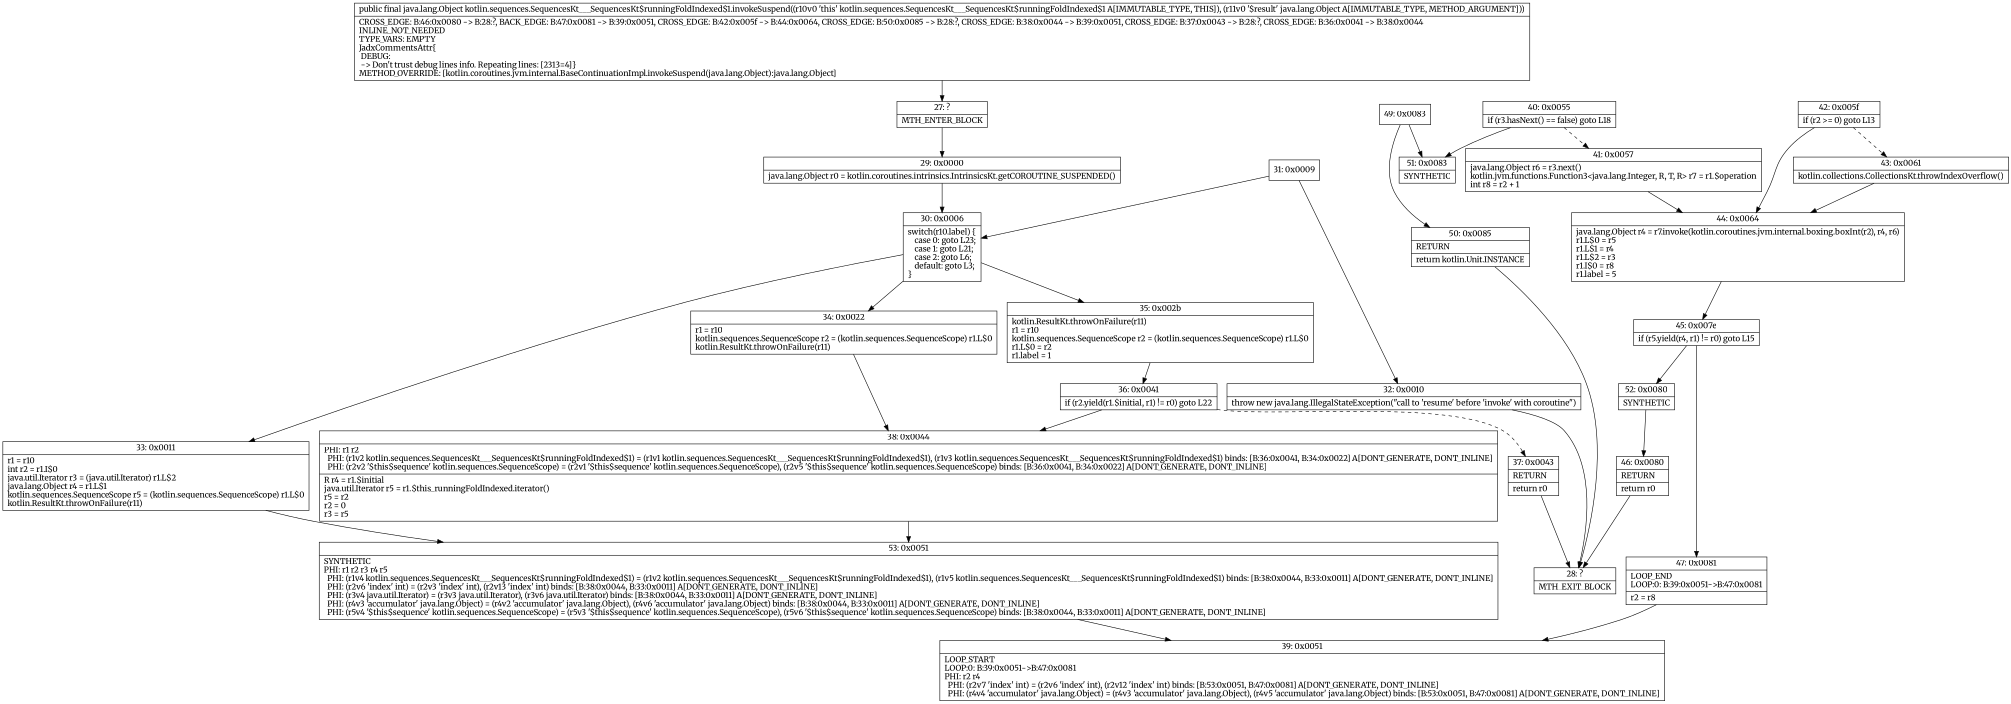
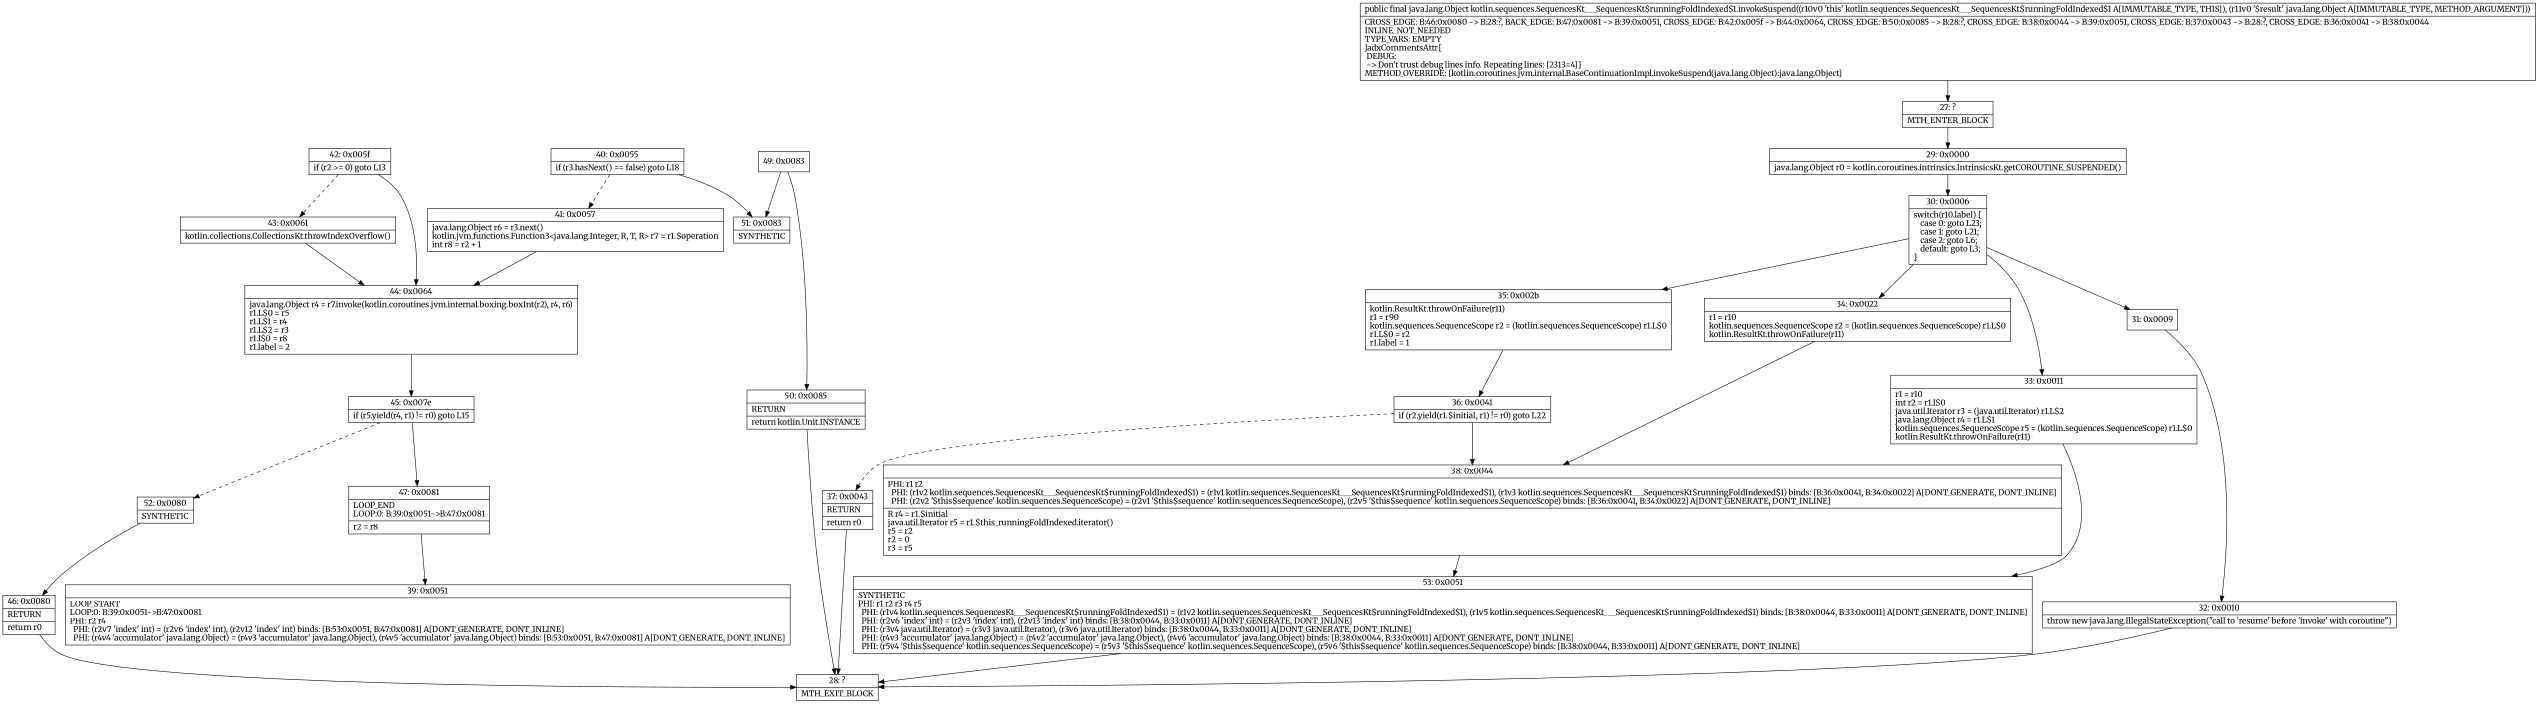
edge "31: 0x0009" -> "30: 0x0006": reversed
node "44: 0x0064": text "r1.label = 5" -> "r1.label = 2"
node "35: 0x002b": text "r1 = r10" -> "r1 = r90"
edge "45: 0x007e" -> "52: 0x0080": style solid -> dashed
edge "53: 0x0051" -> "39: 0x0051": now "53: 0x0051" -> "28: ?"
